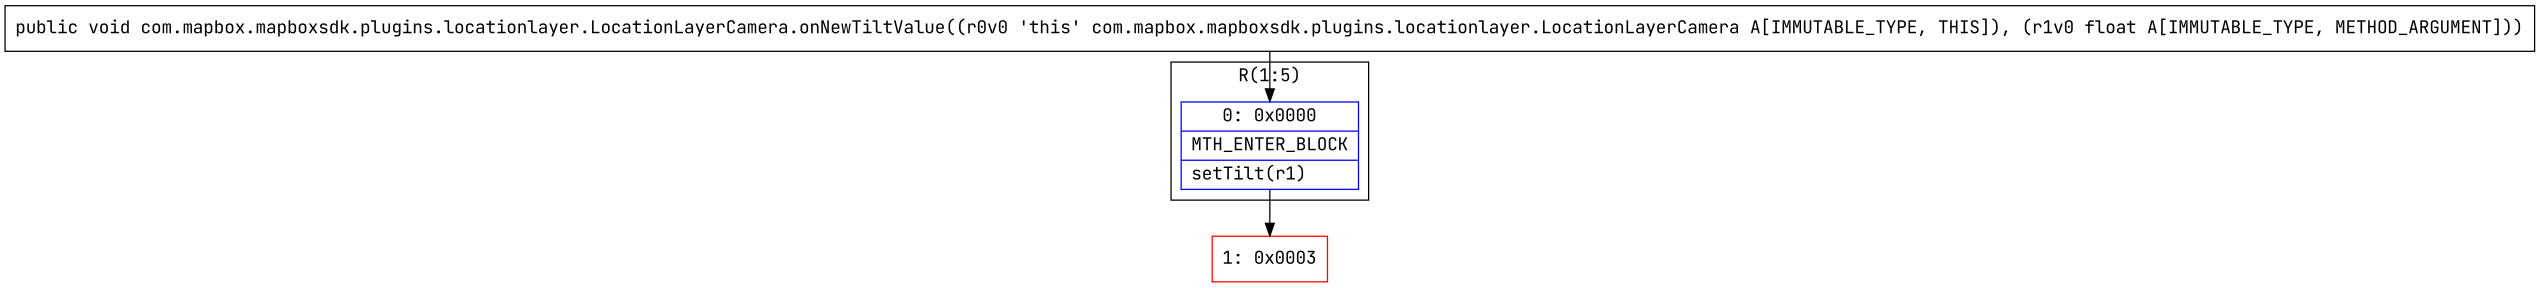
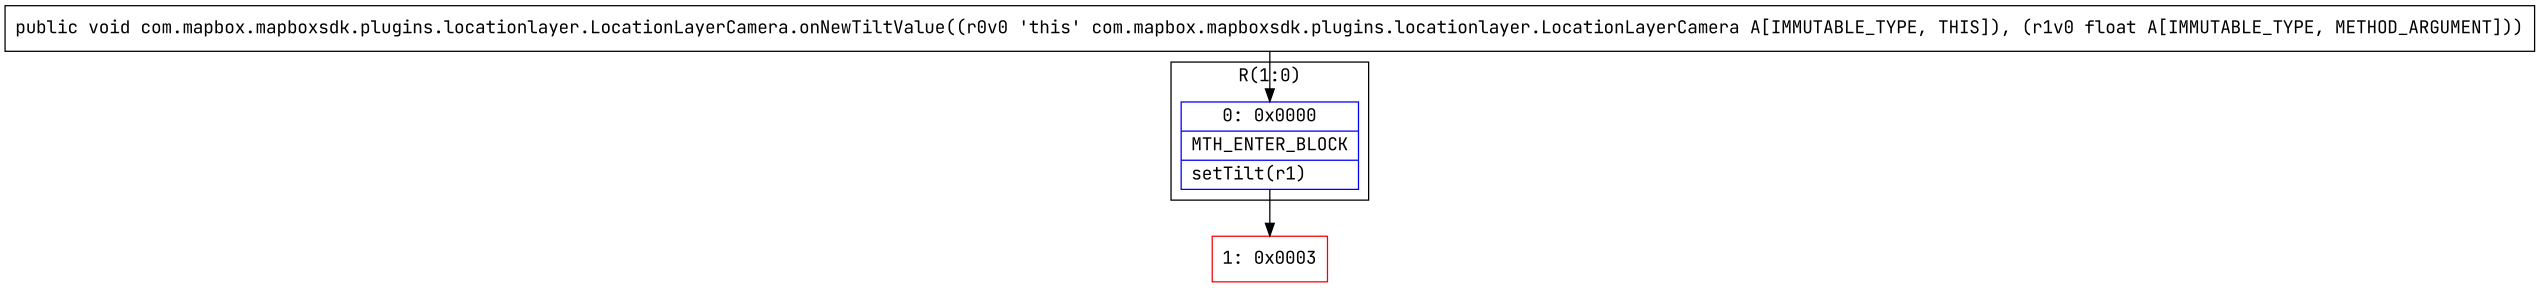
cluster "R(1:5)": label "R(1:5)" -> "R(1:0)"
